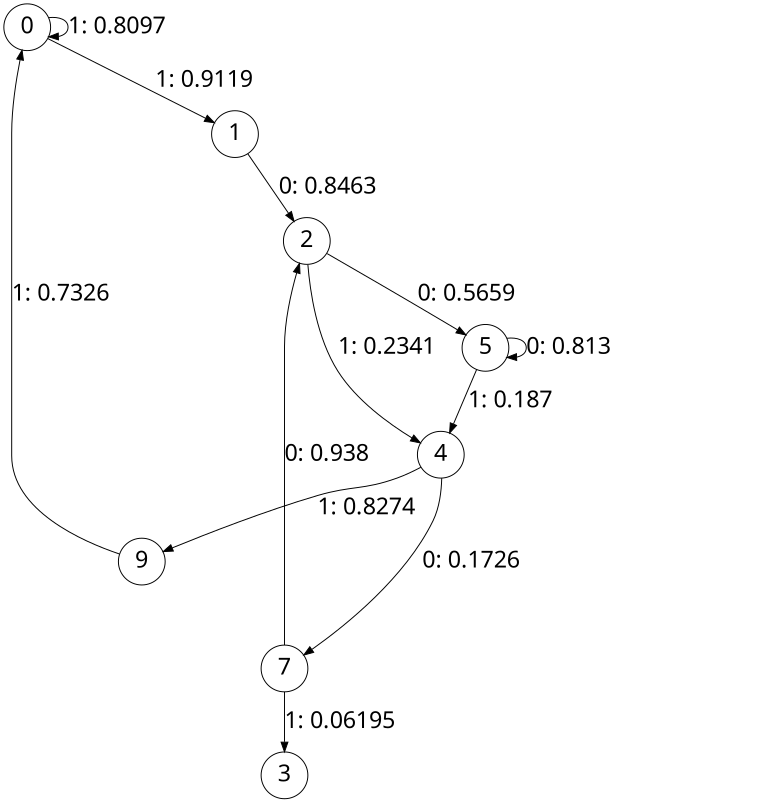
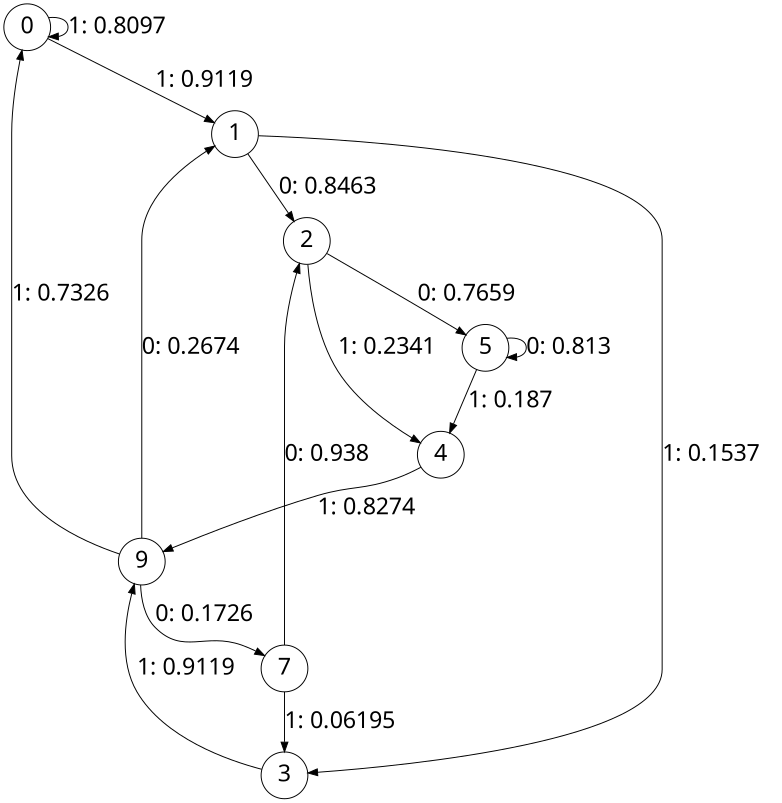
edge "2" -> "5": label "0: 0.5659   " -> "0: 0.7659   "
edge "9" -> "1": added, label "0: 0.2674"
edge "1" -> "3": added, label "1: 0.1537"
edge "4" -> "7": now "9" -> "7"
edge "3" -> "9": added, label "1: 0.9119"
